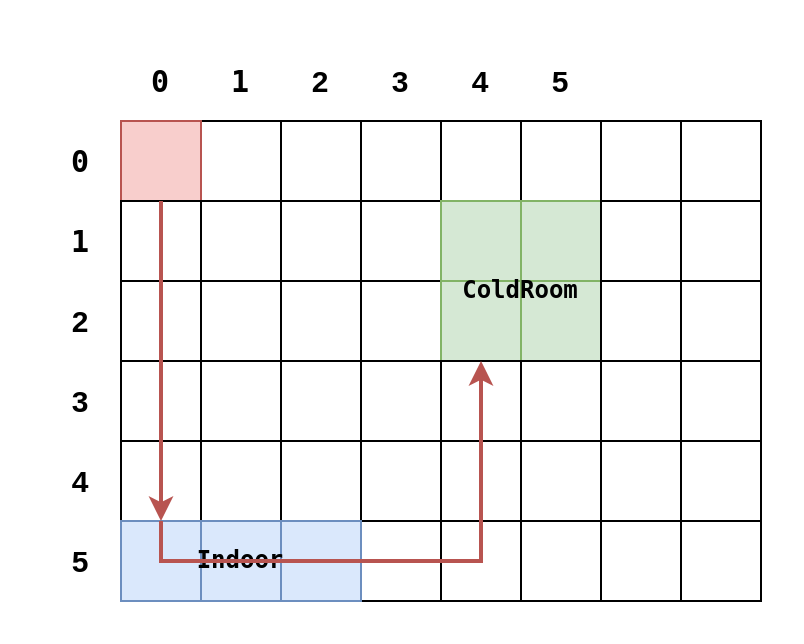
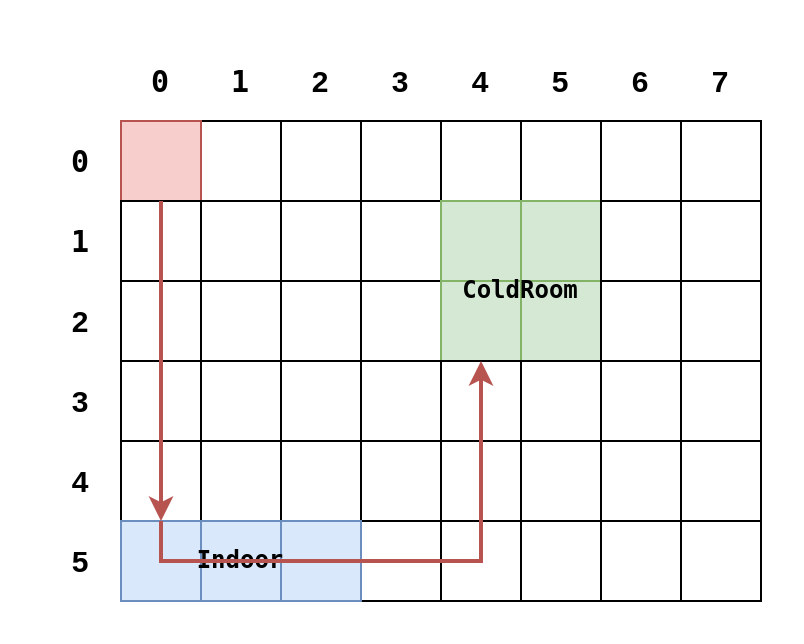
node "6": added
node "7": added
